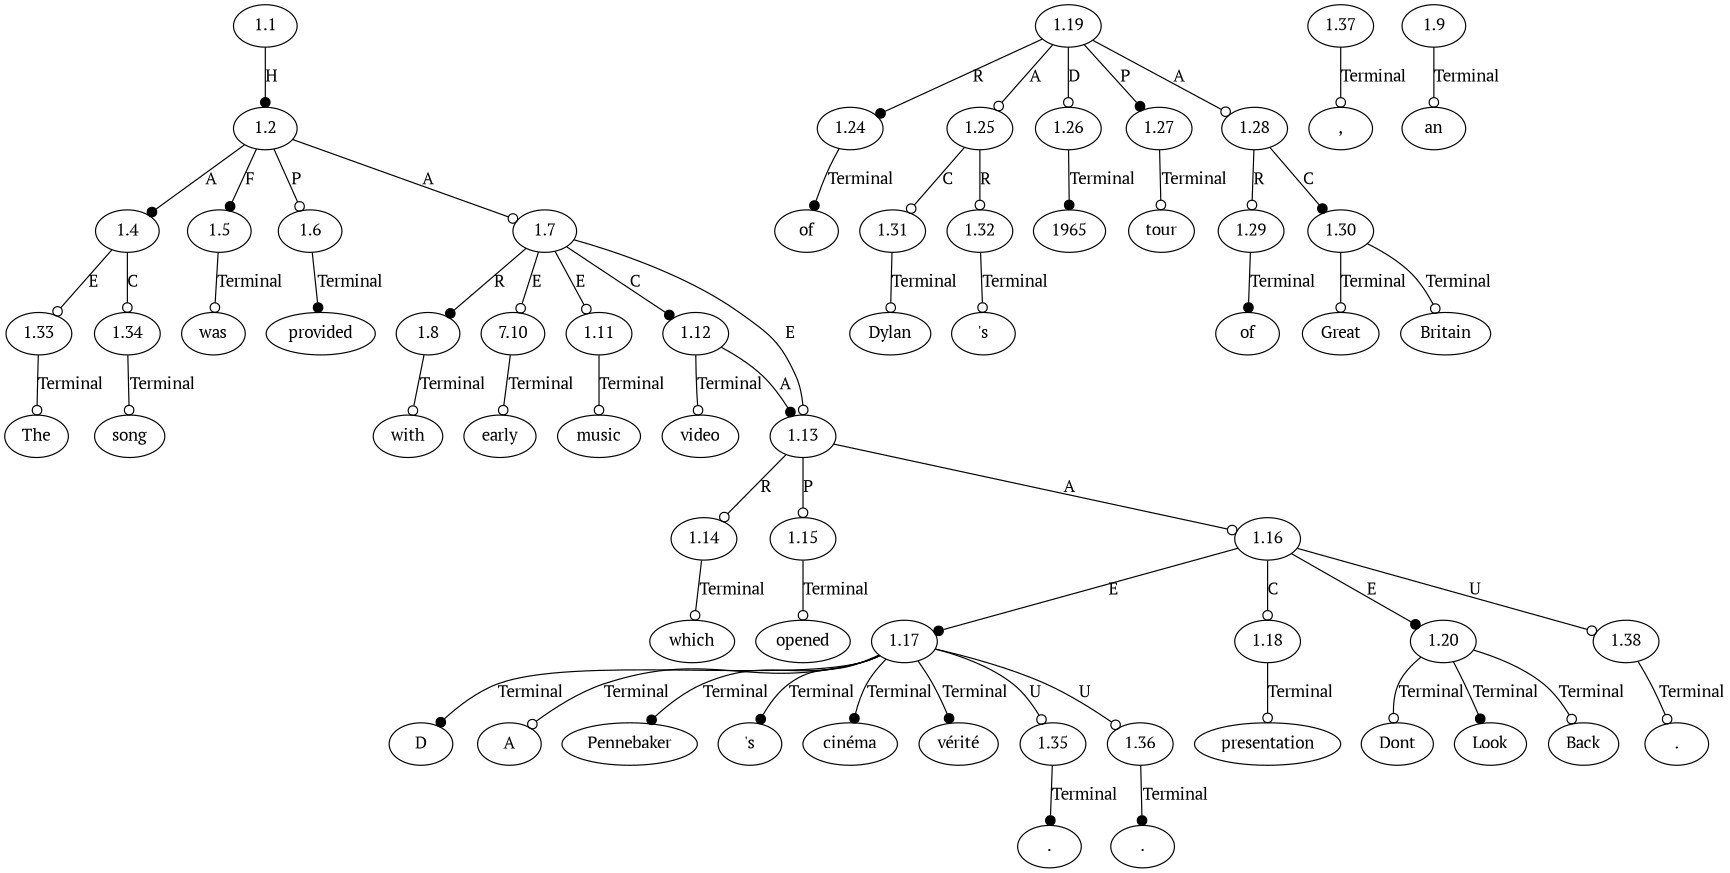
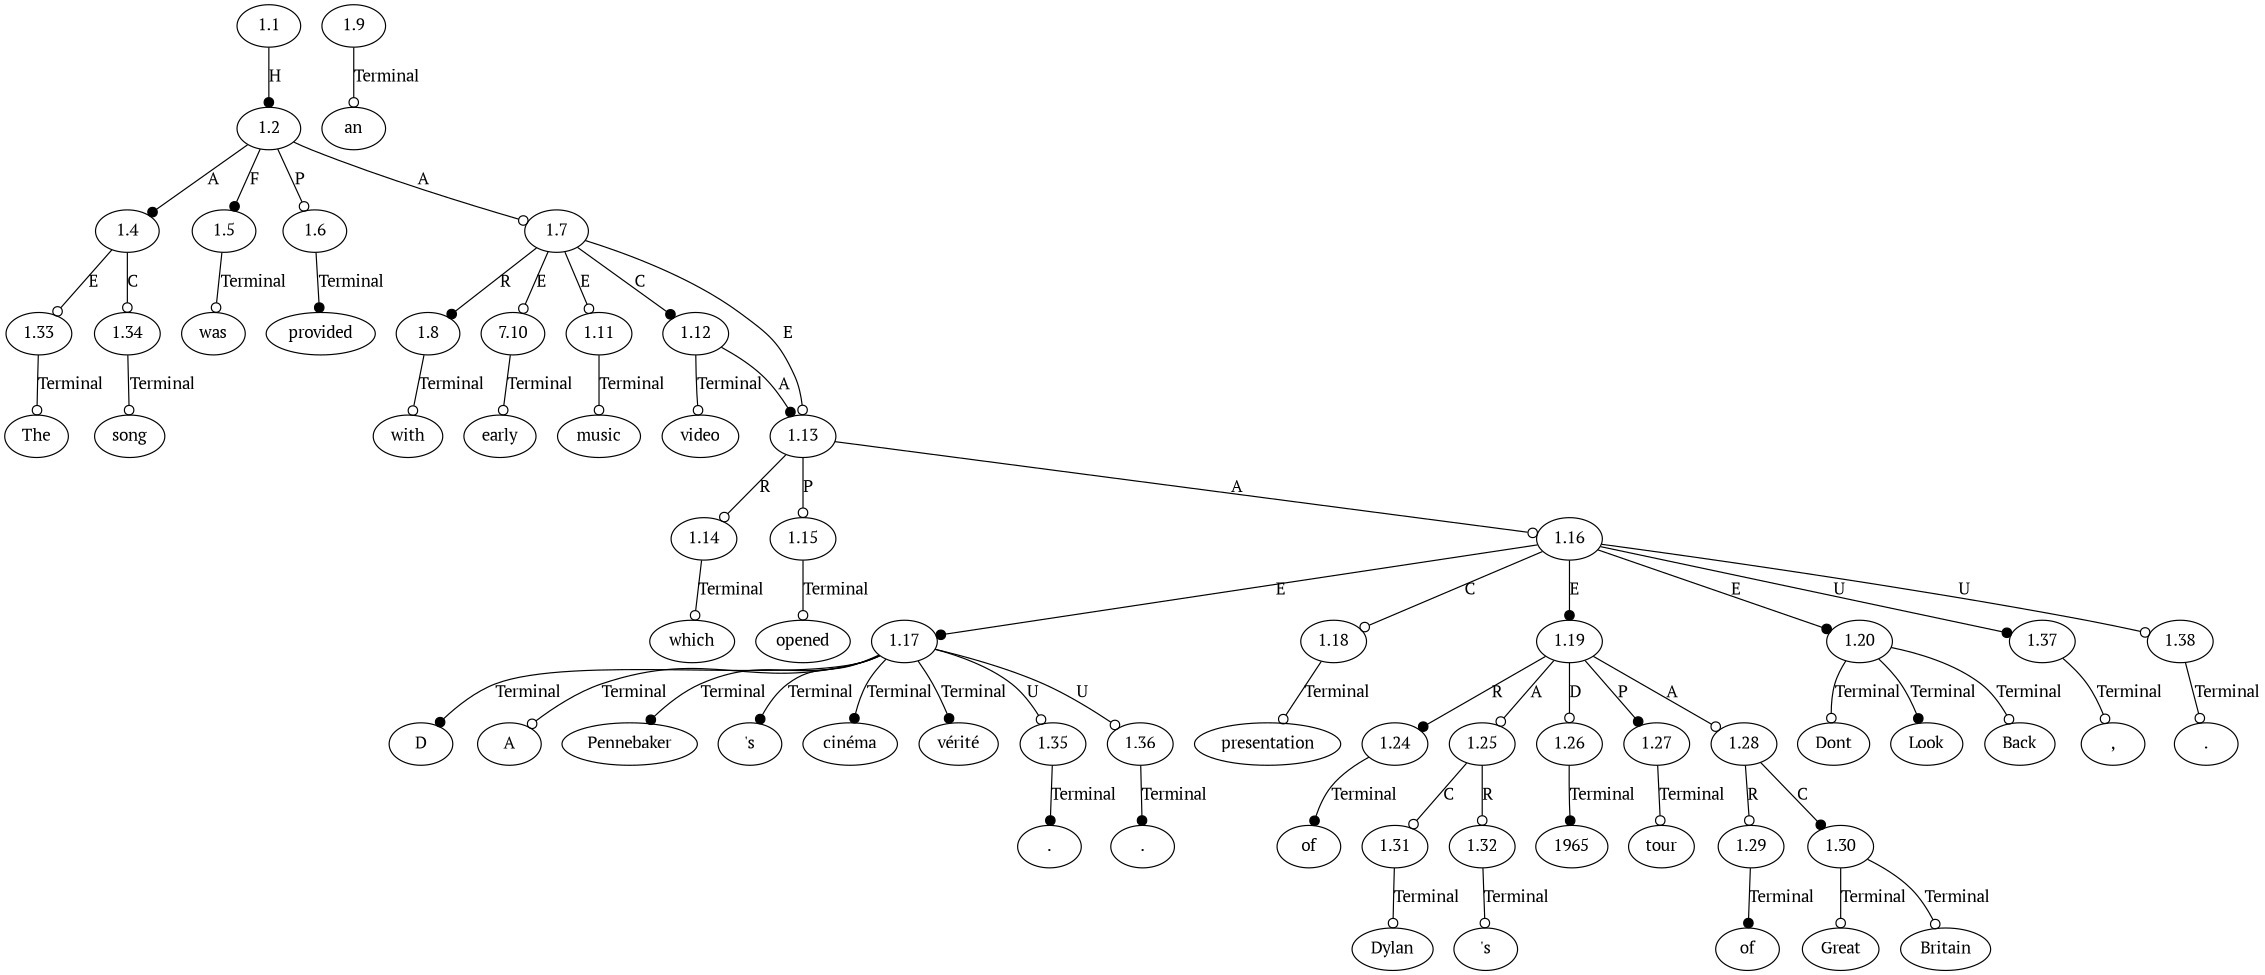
edge "1.16" -> "1.19": added, label "E"
edge "1.16" -> "1.37": added, label "U"
